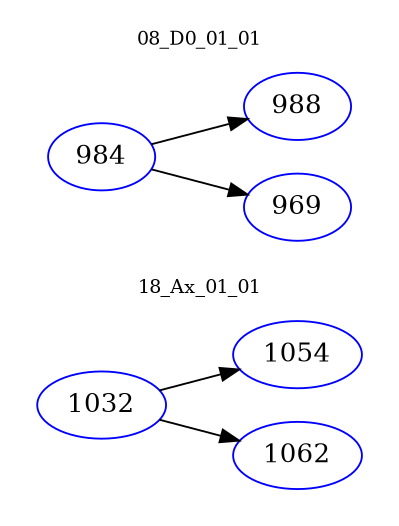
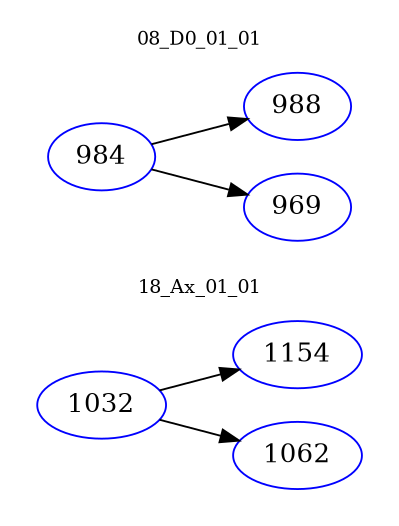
node "1054": label "1054" -> "1154"
